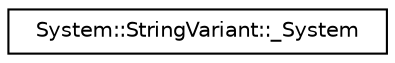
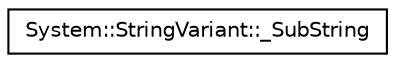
node "System::StringVariant::_System": label "System::StringVariant::_System" -> "System::StringVariant::_SubString"
